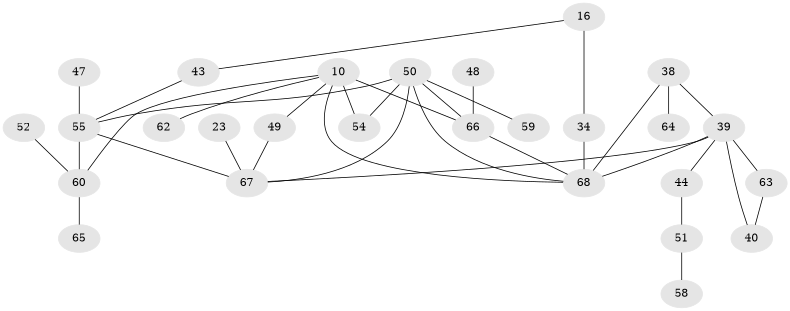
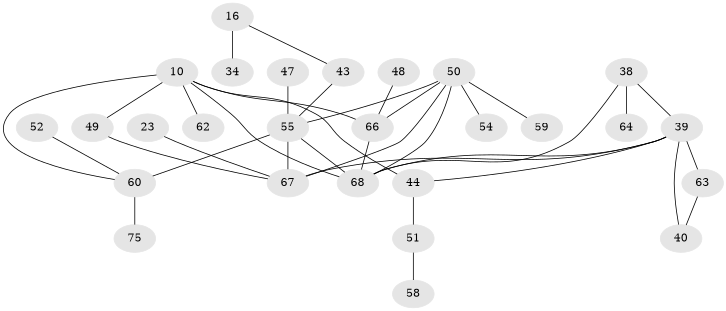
edge "10" -- "54": now "10" -- "44"
edge "34" -- "68": now "55" -- "68"
node "65": label "65" -> "75"
